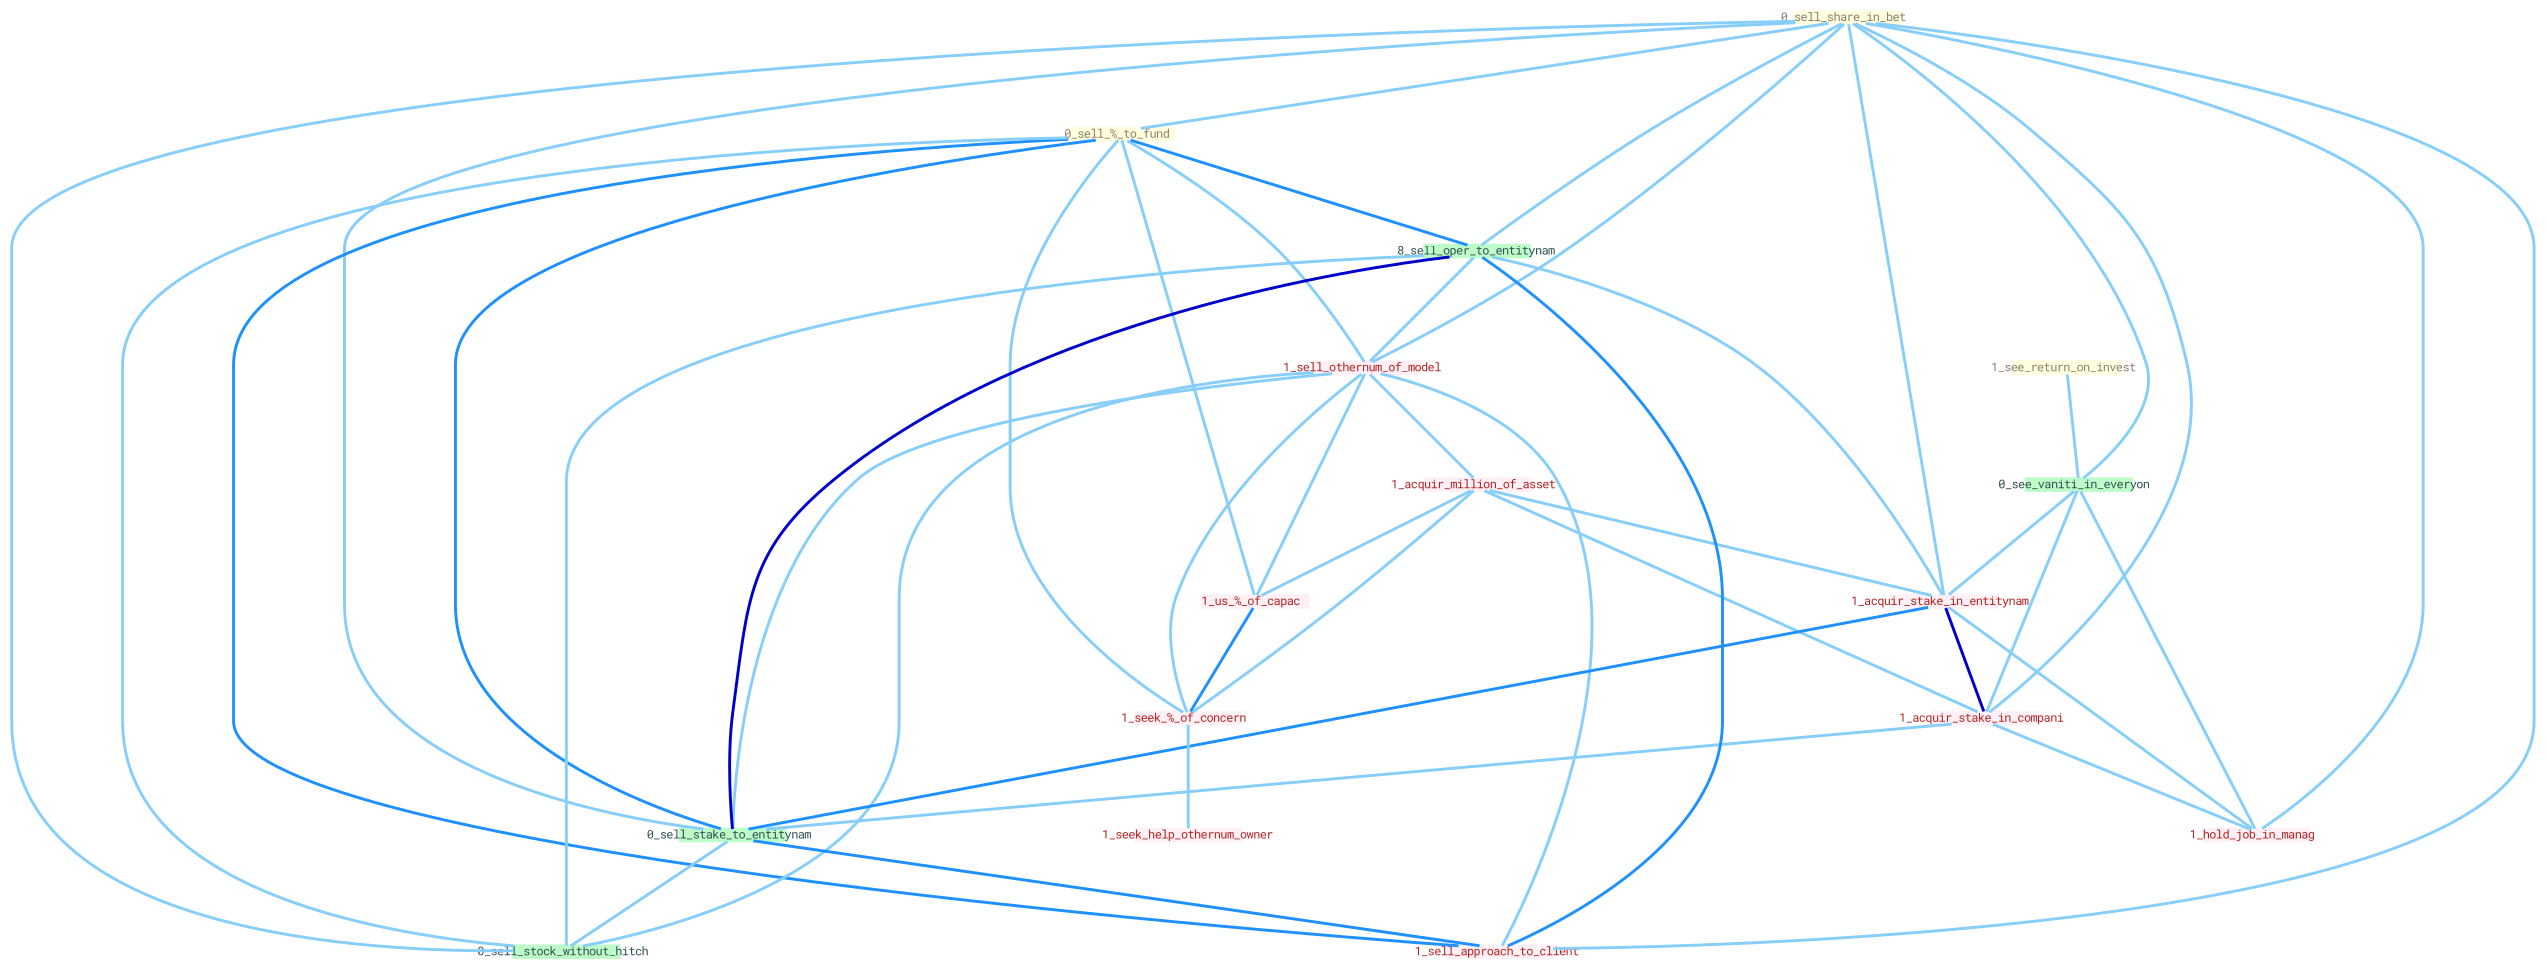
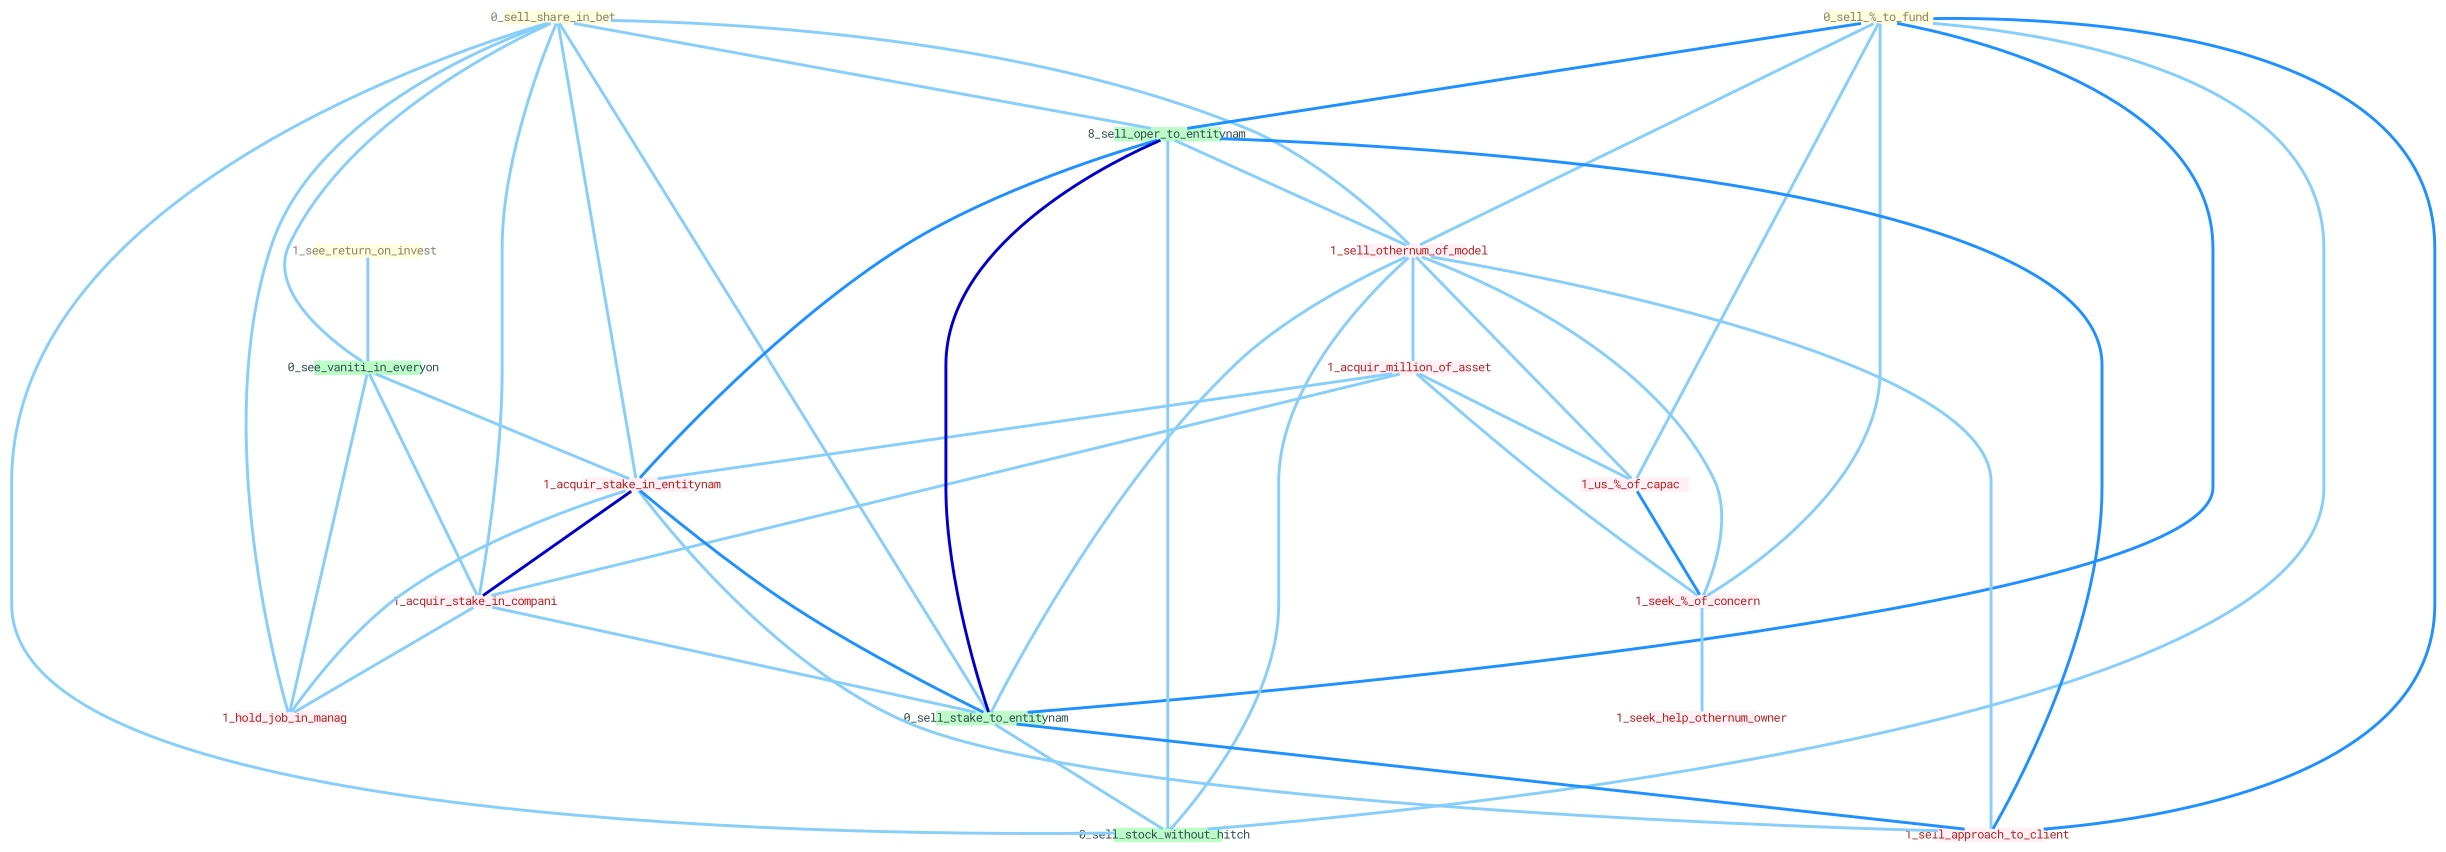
edge "0_sell_share_in_bet" -- "0_sell_%_to_fund": removed
edge "8_sell_oper_to_entitynam" -- "1_acquir_stake_in_entitynam": color #87cefa -> #1e90ff
edge "0_sell_share_in_bet" -- "1_sell_approach_to_client": now "1_acquir_stake_in_entitynam" -- "1_sell_approach_to_client"
